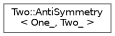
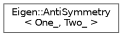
node "Two::AntiSymmetry < One_, Two_ >": label "Two::AntiSymmetry < One_, Two_ >" -> "Eigen::AntiSymmetry < One_, Two_ >"
